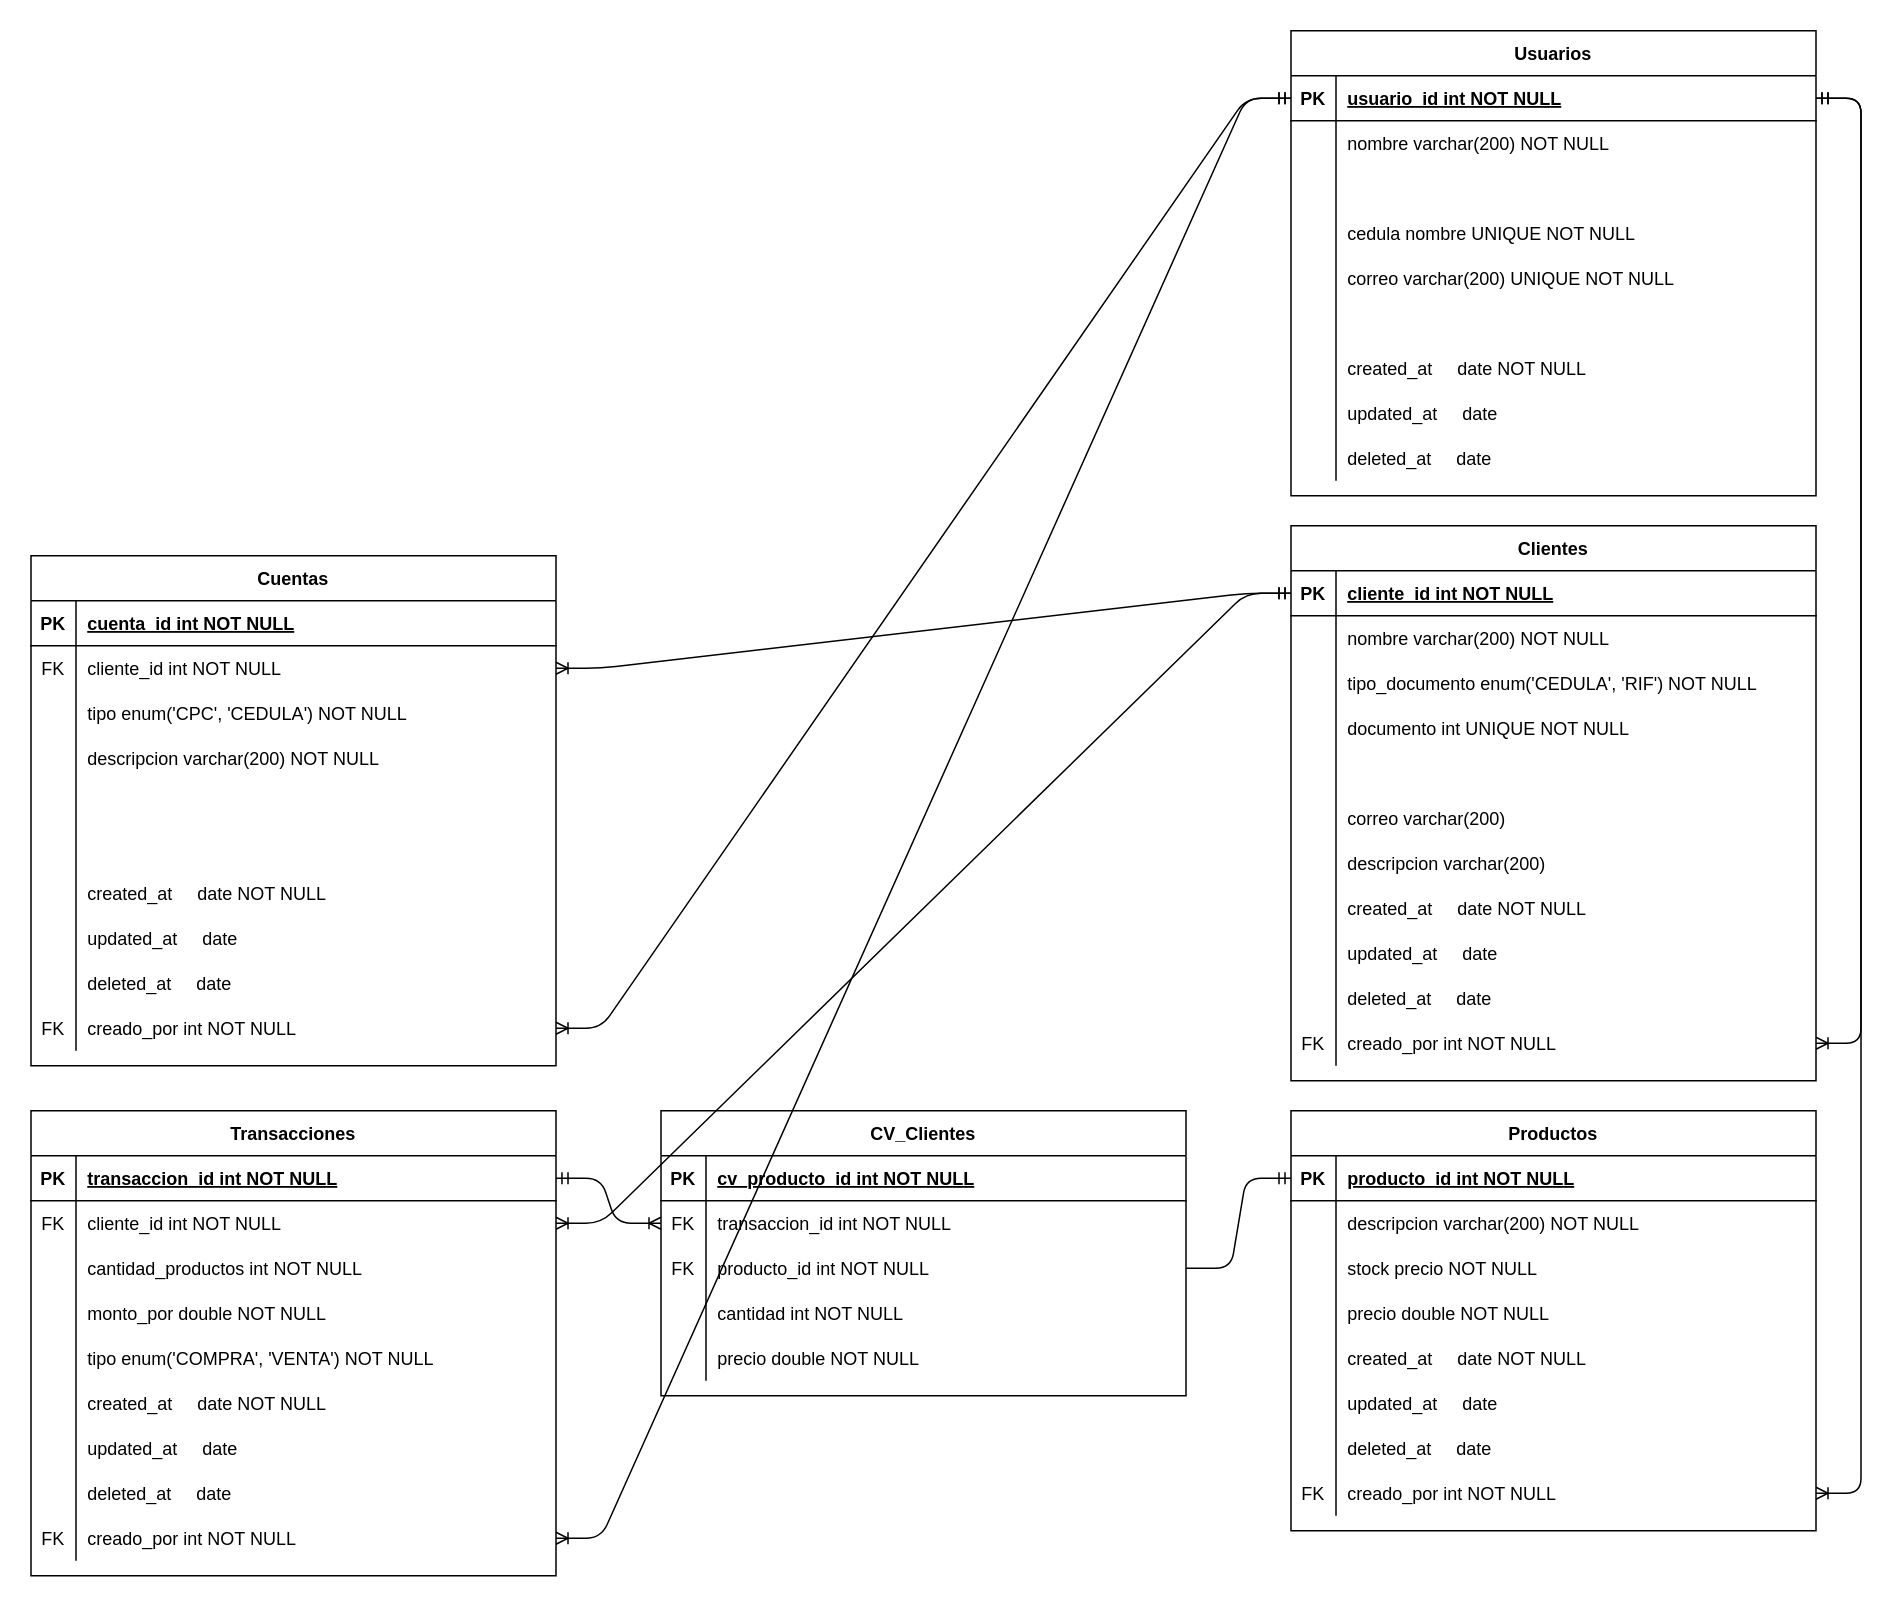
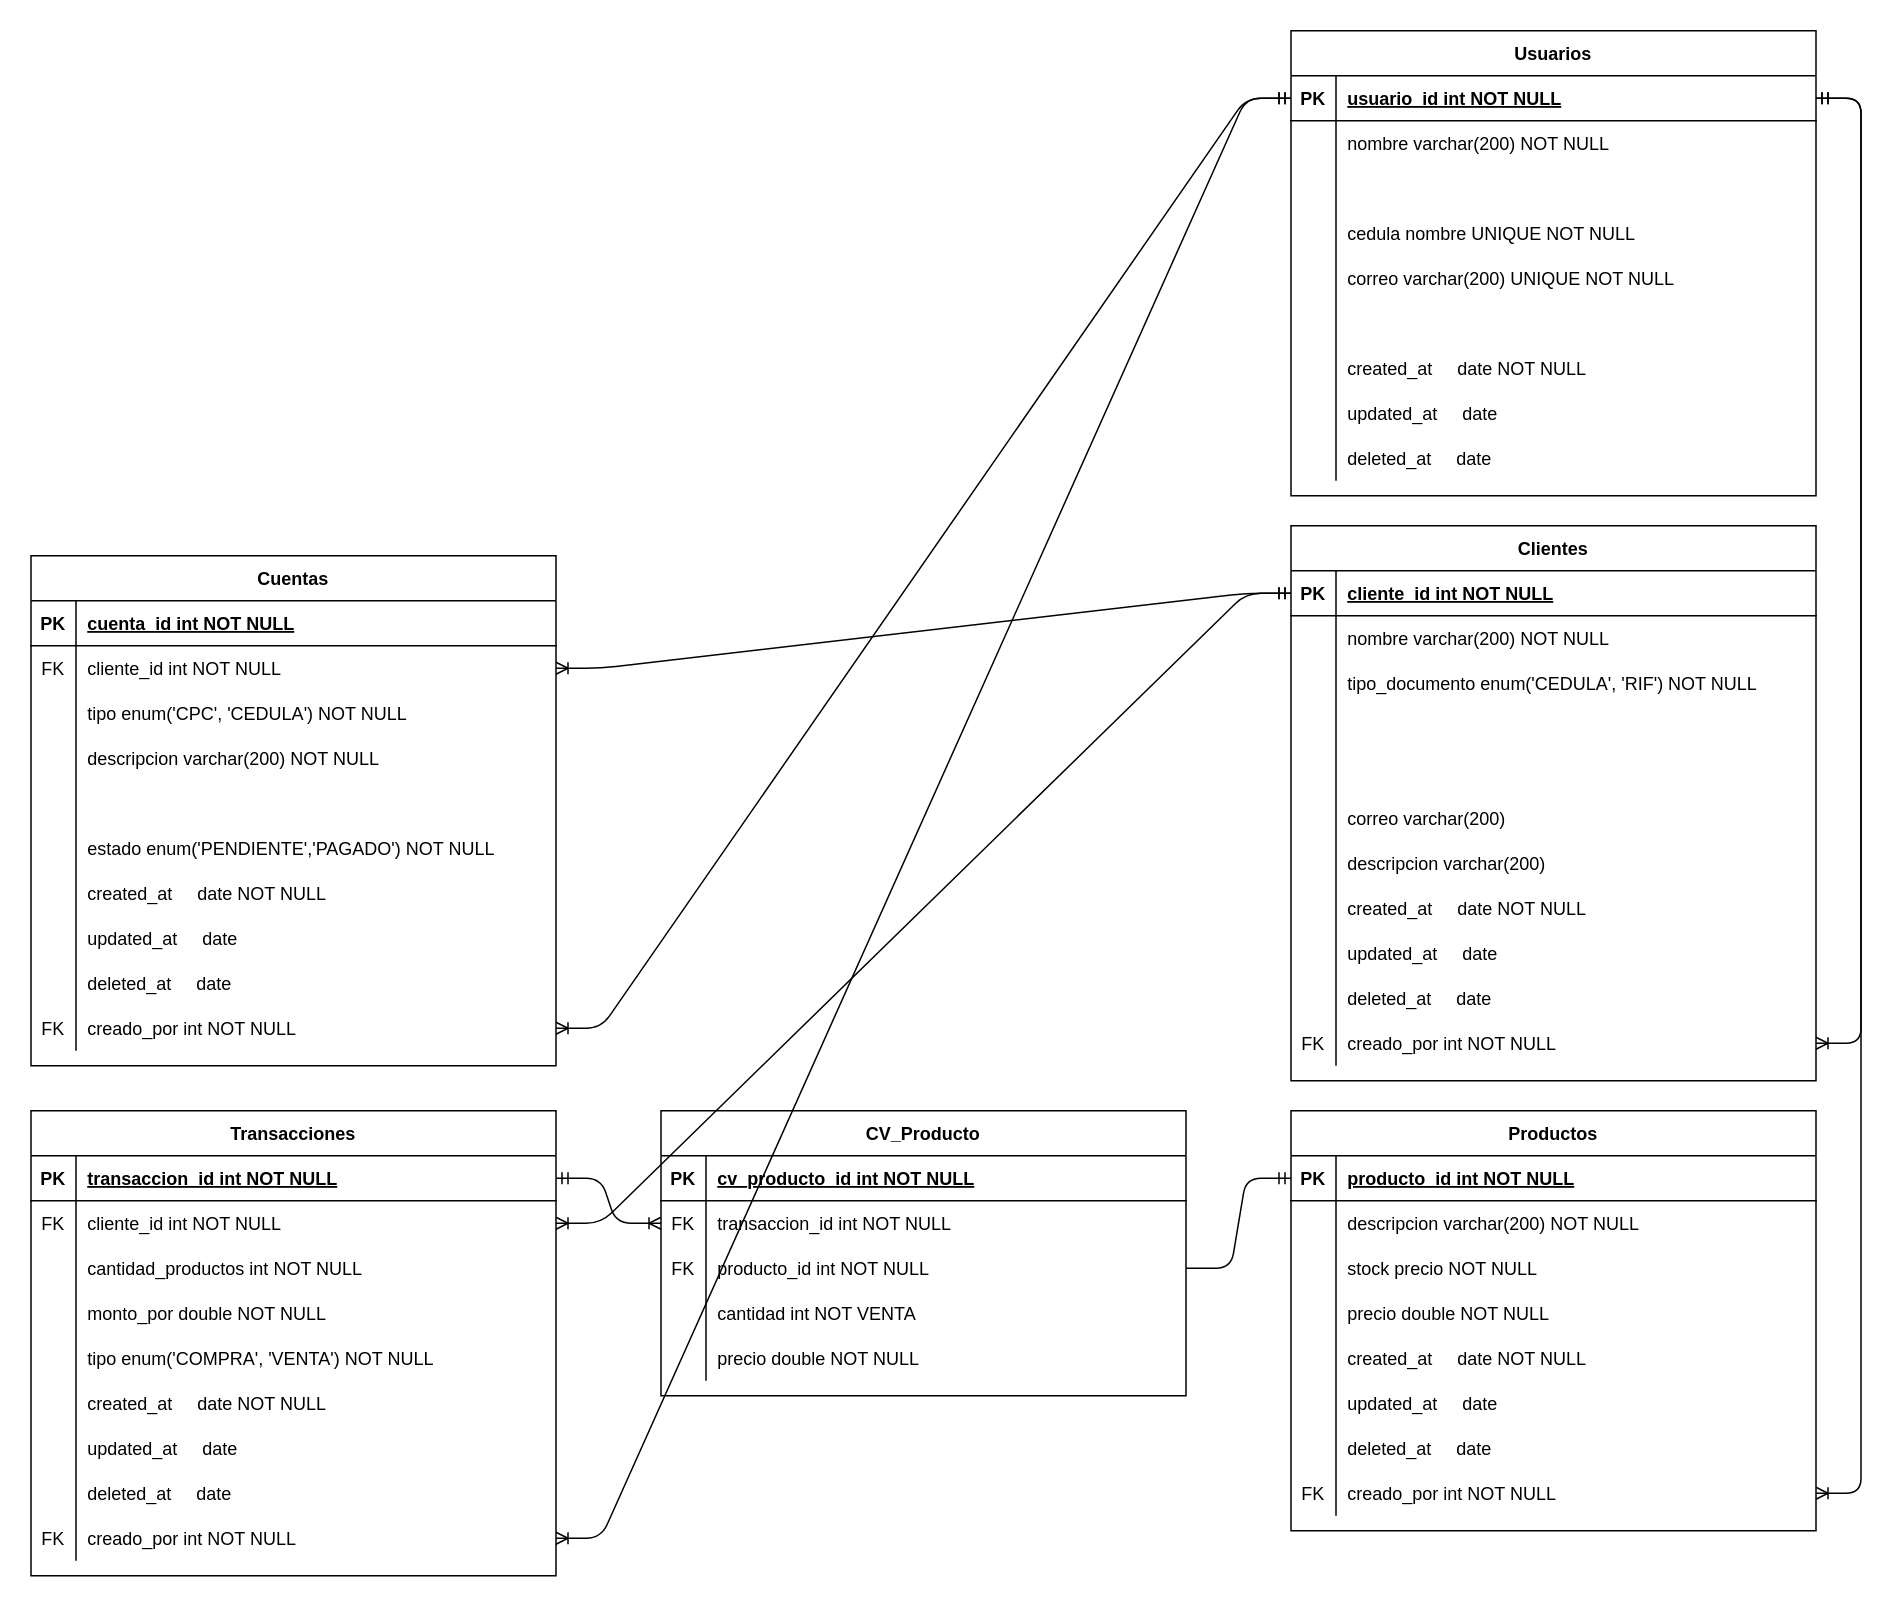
node "documento int UNIQUE NOT NULL": removed
node "estado enum('PENDIENTE','PAGADO') NOT NULL": added
node "CV_Clientes": label "CV_Clientes" -> "CV_Producto"
node "cantidad int NOT NULL": label "cantidad int NOT NULL" -> "cantidad int NOT VENTA"
